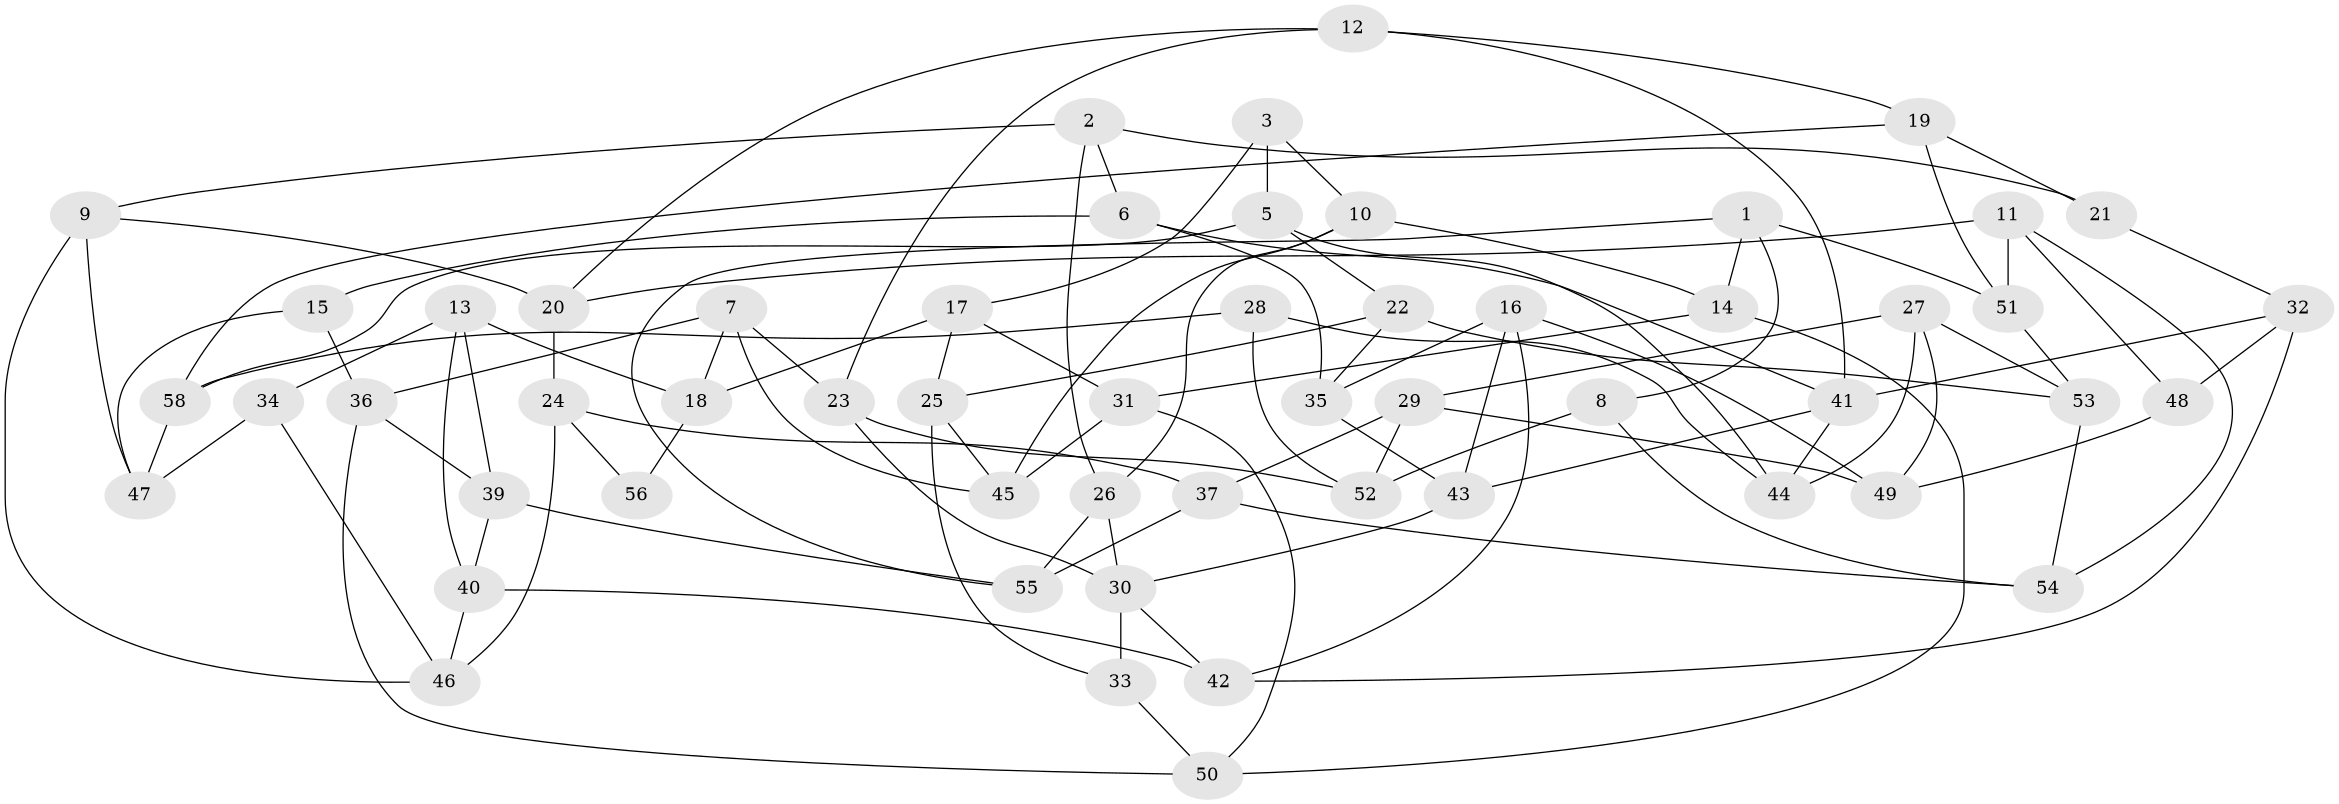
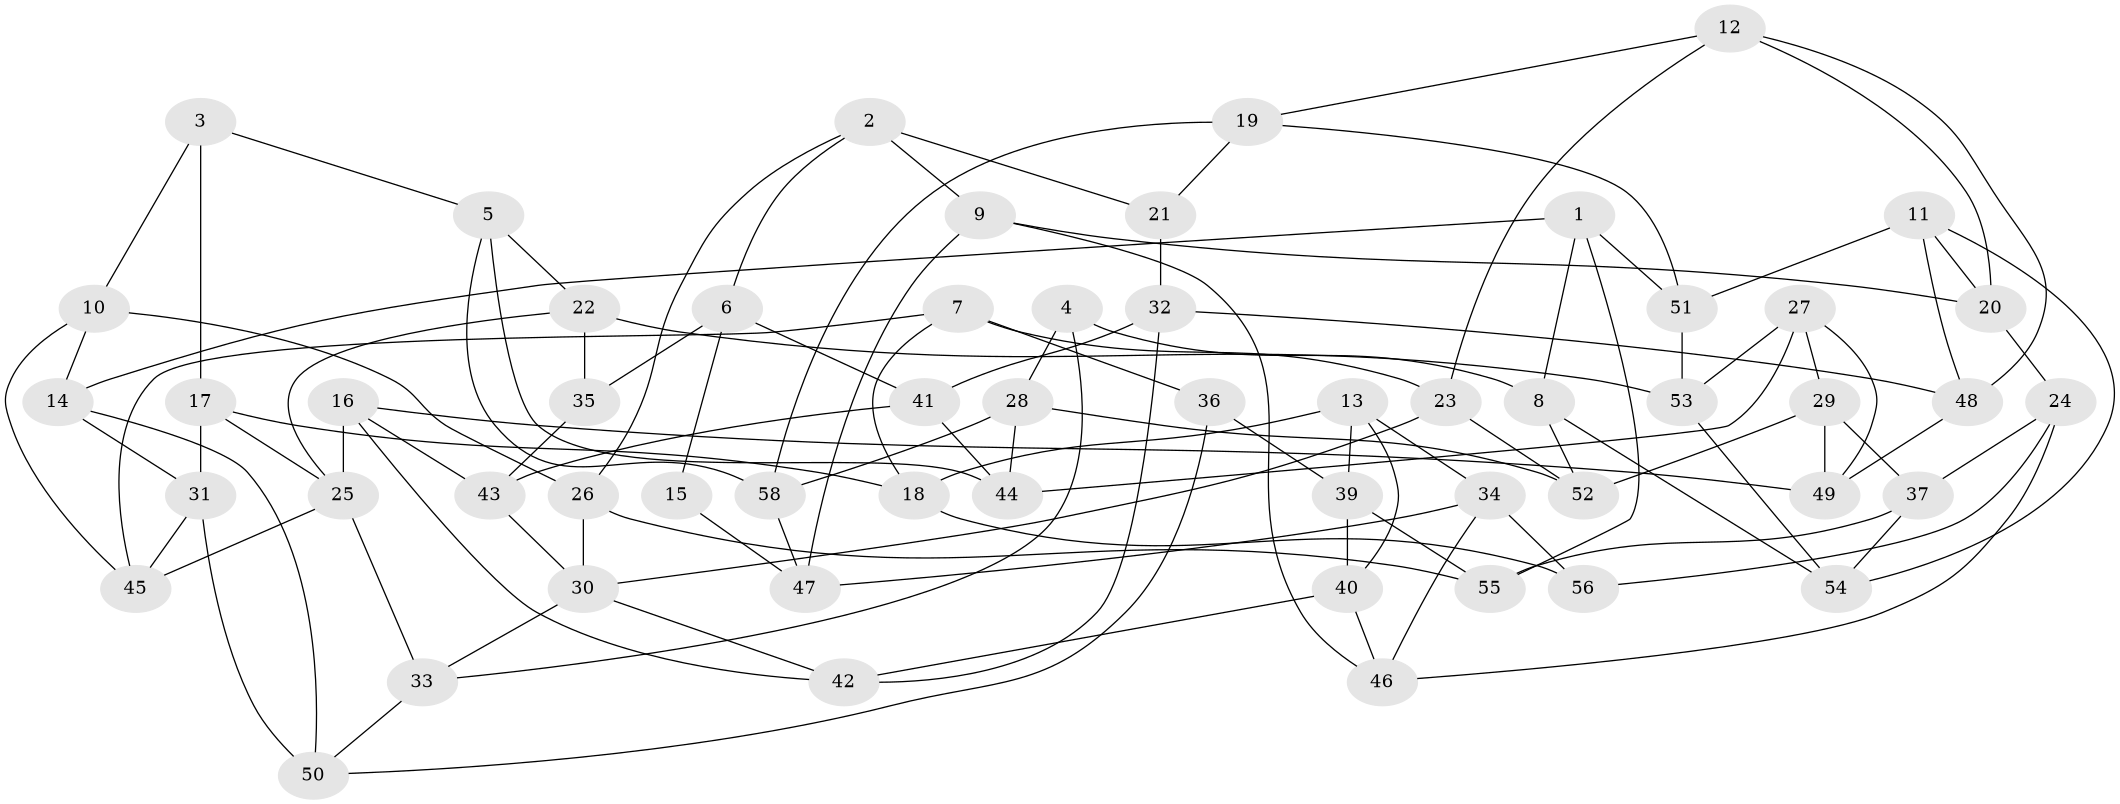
edge "12" -- "41": now "12" -- "48"
node "4": added
edge "15" -- "36": removed
edge "16" -- "35": now "16" -- "25"
edge "34" -- "56": added
